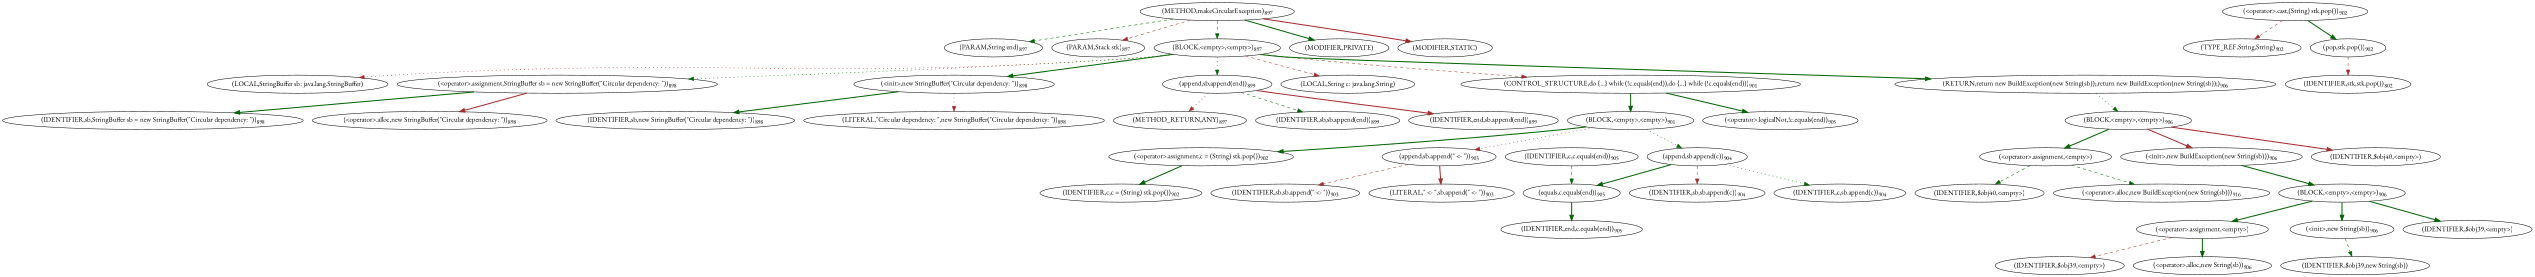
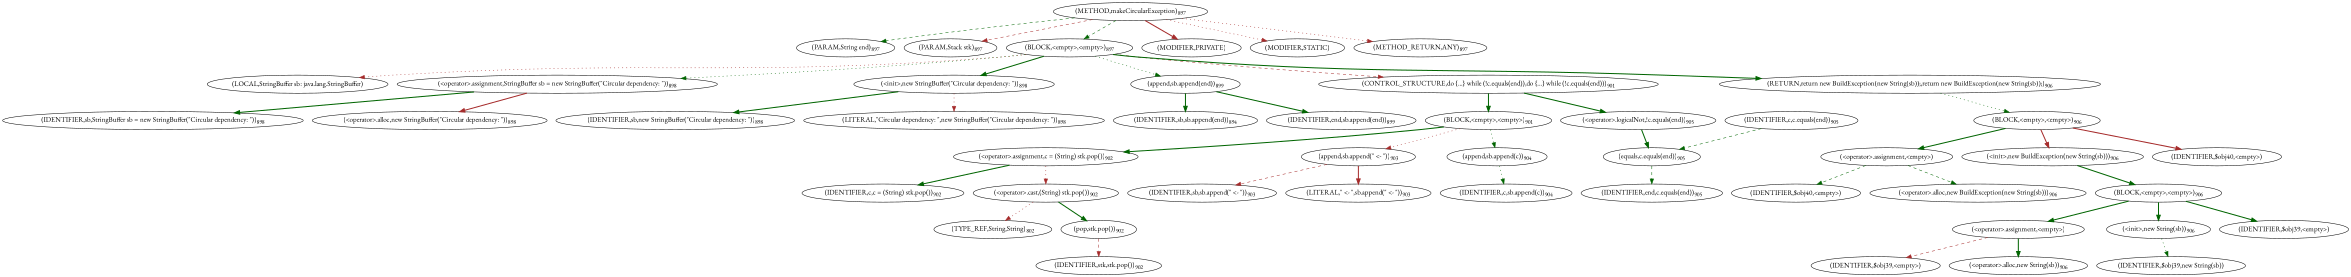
edge "(<operator>.cast,(String) stk.pop())" -> "(TYPE_REF,String,String)": style dashed -> dotted
edge "(METHOD,makeCircularException)" -> "(MODIFIER,PRIVATE)": color darkgreen -> brown
edge "(METHOD,makeCircularException)" -> "(MODIFIER,STATIC)": style bold -> dotted
node "(TYPE_REF,String,String)": text "902" -> "802"
node "(IDENTIFIER,stk,stk.pop())": text "802" -> "902"
node "(LOCAL,String c: java.lang.String)": removed
edge "(append,sb.append(end))" -> "(METHOD_RETURN,ANY)": now "(METHOD,makeCircularException)" -> "(METHOD_RETURN,ANY)"
edge "(append,sb.append(end))" -> "(IDENTIFIER,sb,sb.append(end))": style dashed -> bold
edge "(append,sb.append(end))" -> "(IDENTIFIER,end,sb.append(end))": color brown -> darkgreen
node "(IDENTIFIER,sb,sb.append(end))": text "899" -> "894"
edge "(<operator>.assignment,c = (String) stk.pop())" -> "(<operator>.cast,(String) stk.pop())": added
edge "(append,sb.append(c))" -> "(equals,c.equals(end))": now "(<operator>.logicalNot,!c.equals(end))" -> "(equals,c.equals(end))"
node "(<operator>.alloc,new BuildException(new String(sb)))": text "916" -> "906"
node "(IDENTIFIER,sb,sb.append(c))": removed
edge "(equals,c.equals(end))" -> "(IDENTIFIER,end,c.equals(end))": style bold -> dashed
edge "(<init>,new String(sb))" -> "(IDENTIFIER,$obj39,new String(sb))": style dashed -> dotted
